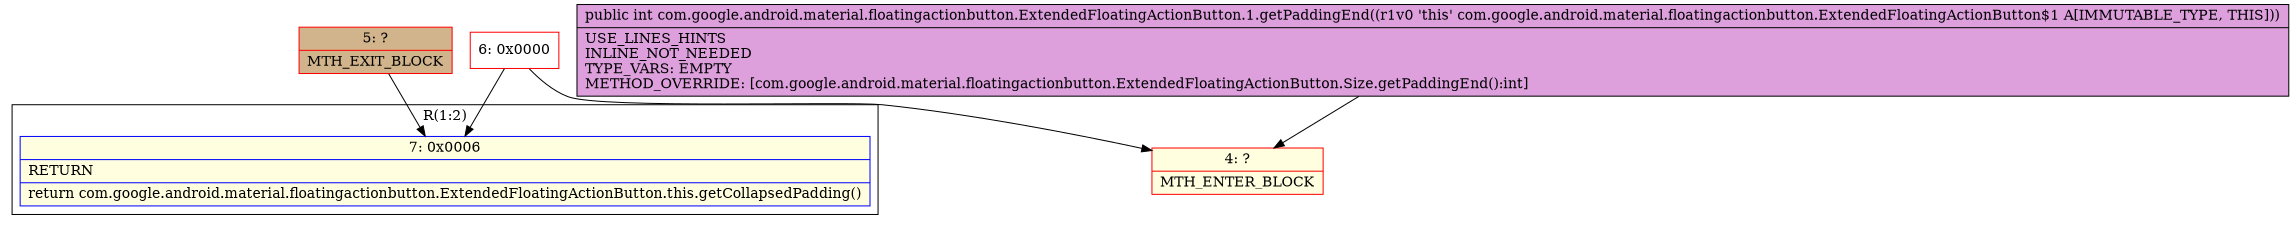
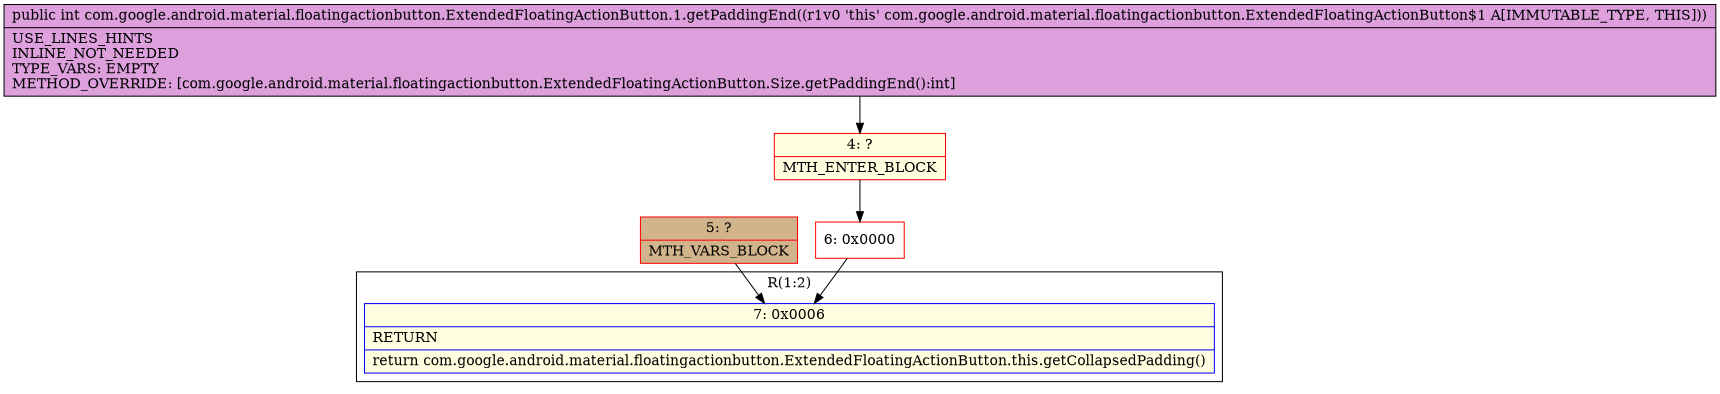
node "5: ?": text "MTH_EXIT_BLOCK" -> "MTH_VARS_BLOCK"
edge "6: 0x0000" -> "4: ?": reversed
